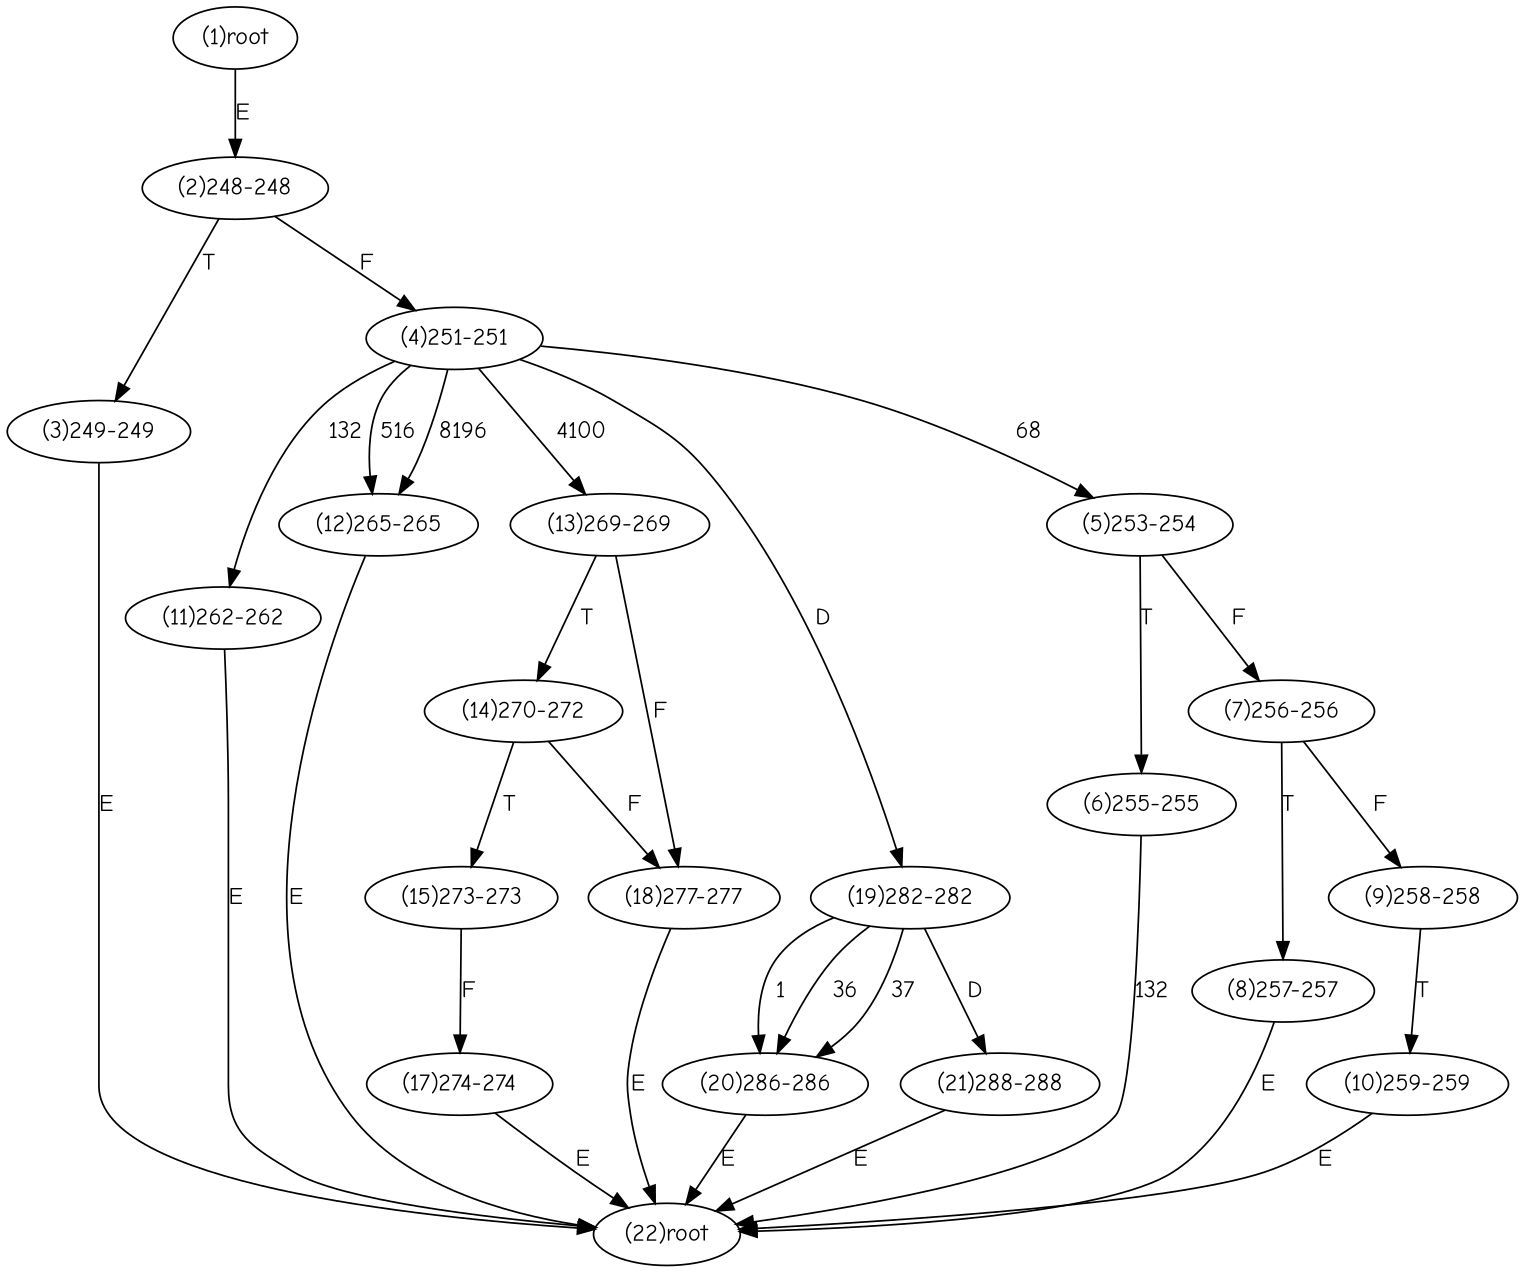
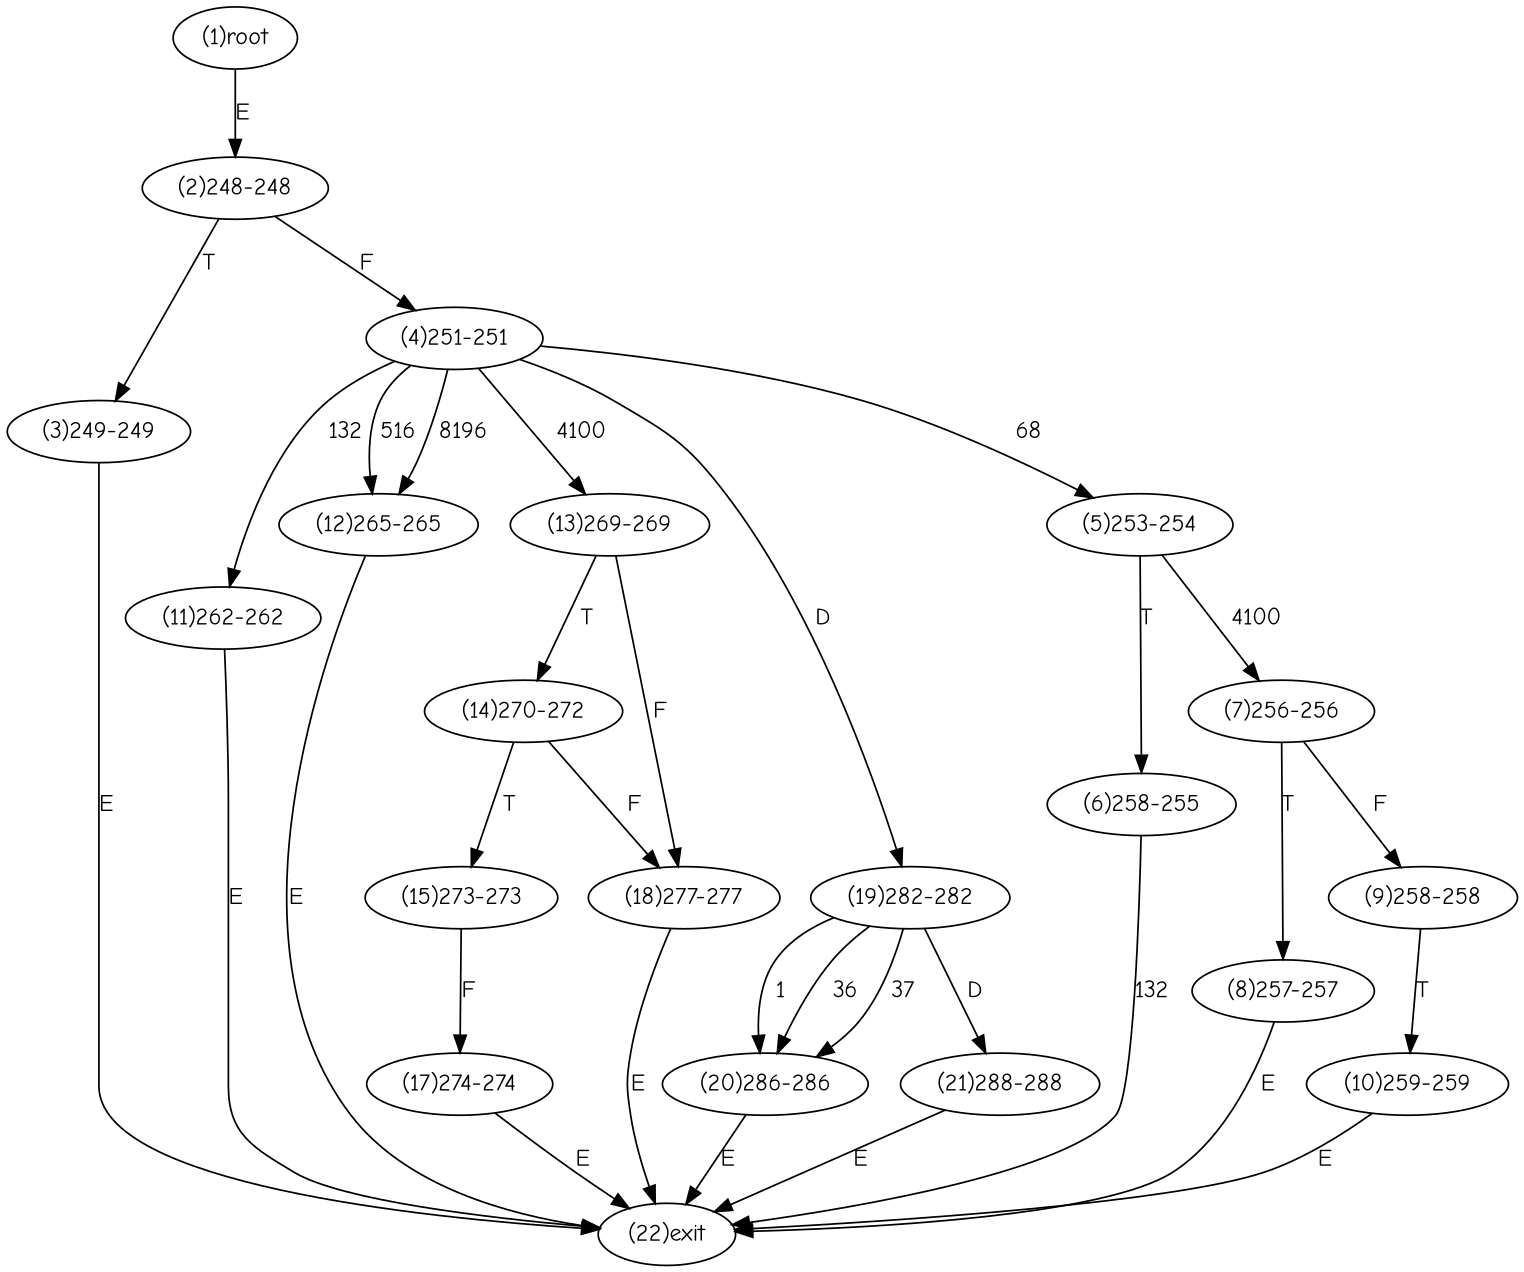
edge "(5)253-254" -> "(7)256-256": label "F" -> "4100"
node "(6)255-255": label "(6)255-255" -> "(6)258-255"
node "(22)root": label "(22)root" -> "(22)exit"
